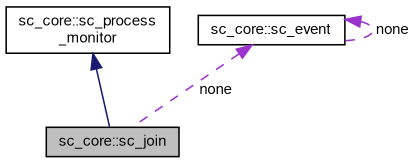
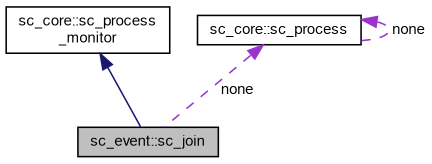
node "sc_core::sc_event": label "sc_core::sc_event" -> "sc_core::sc_process"
node "sc_core::sc_join": label "sc_core::sc_join" -> "sc_event::sc_join"
